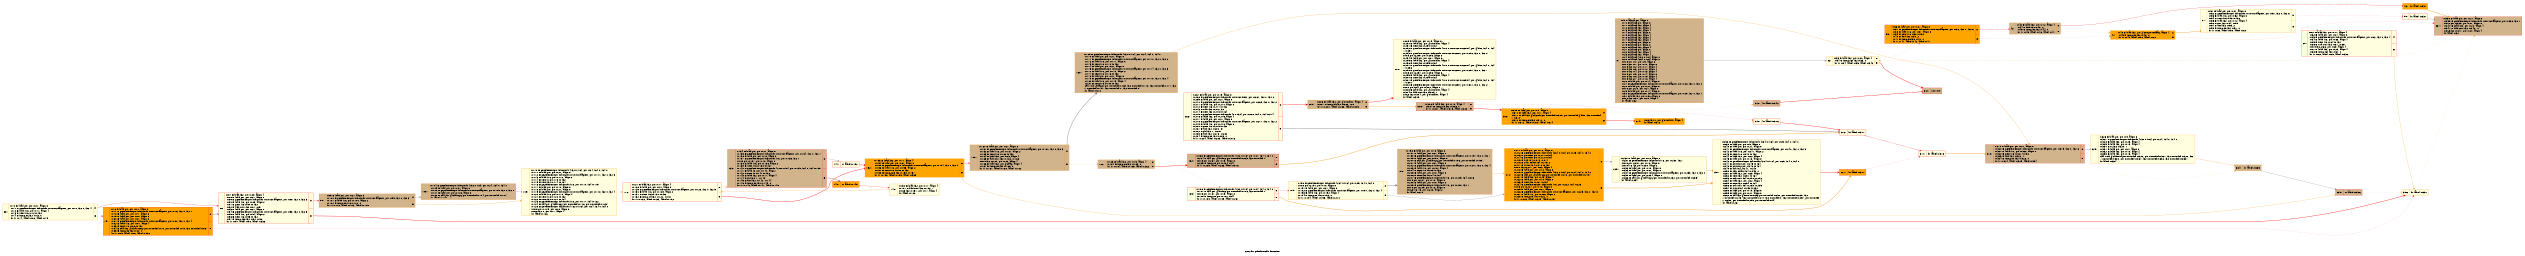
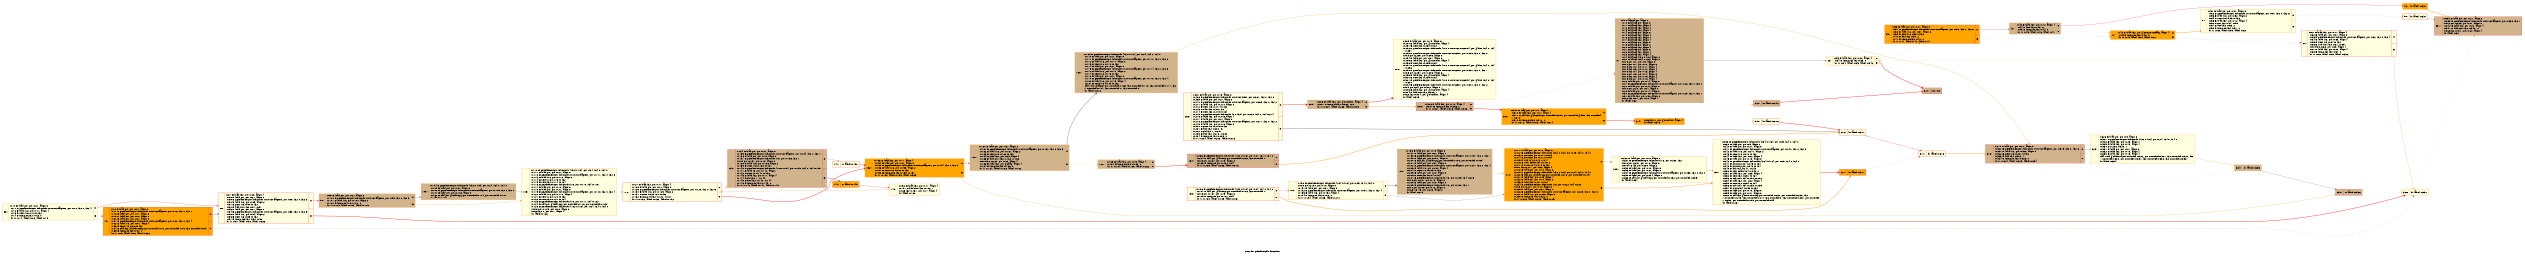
edge "47:" -> "337:": now "47:" -> "60:"
edge "305:" -> "315:": now "305:" -> "8:"
